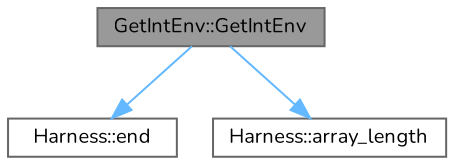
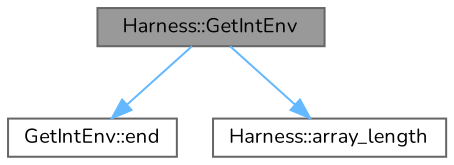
node "GetIntEnv::GetIntEnv": label "GetIntEnv::GetIntEnv" -> "Harness::GetIntEnv"
node "Harness::end": label "Harness::end" -> "GetIntEnv::end"
